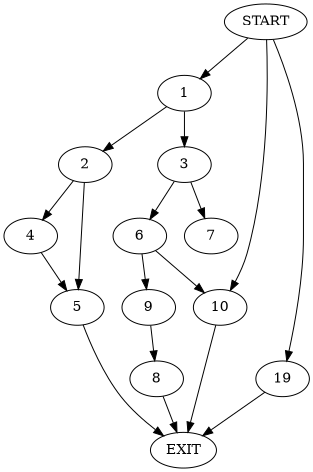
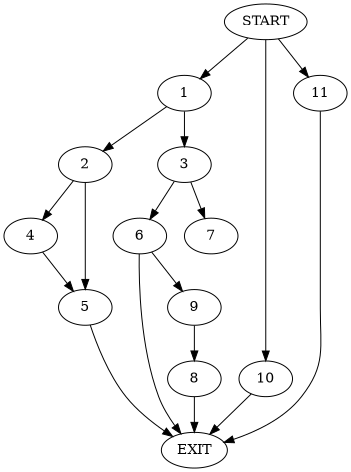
edge "6" -> "10": now "6" -> "EXIT"
node "19": label "19" -> "11"
